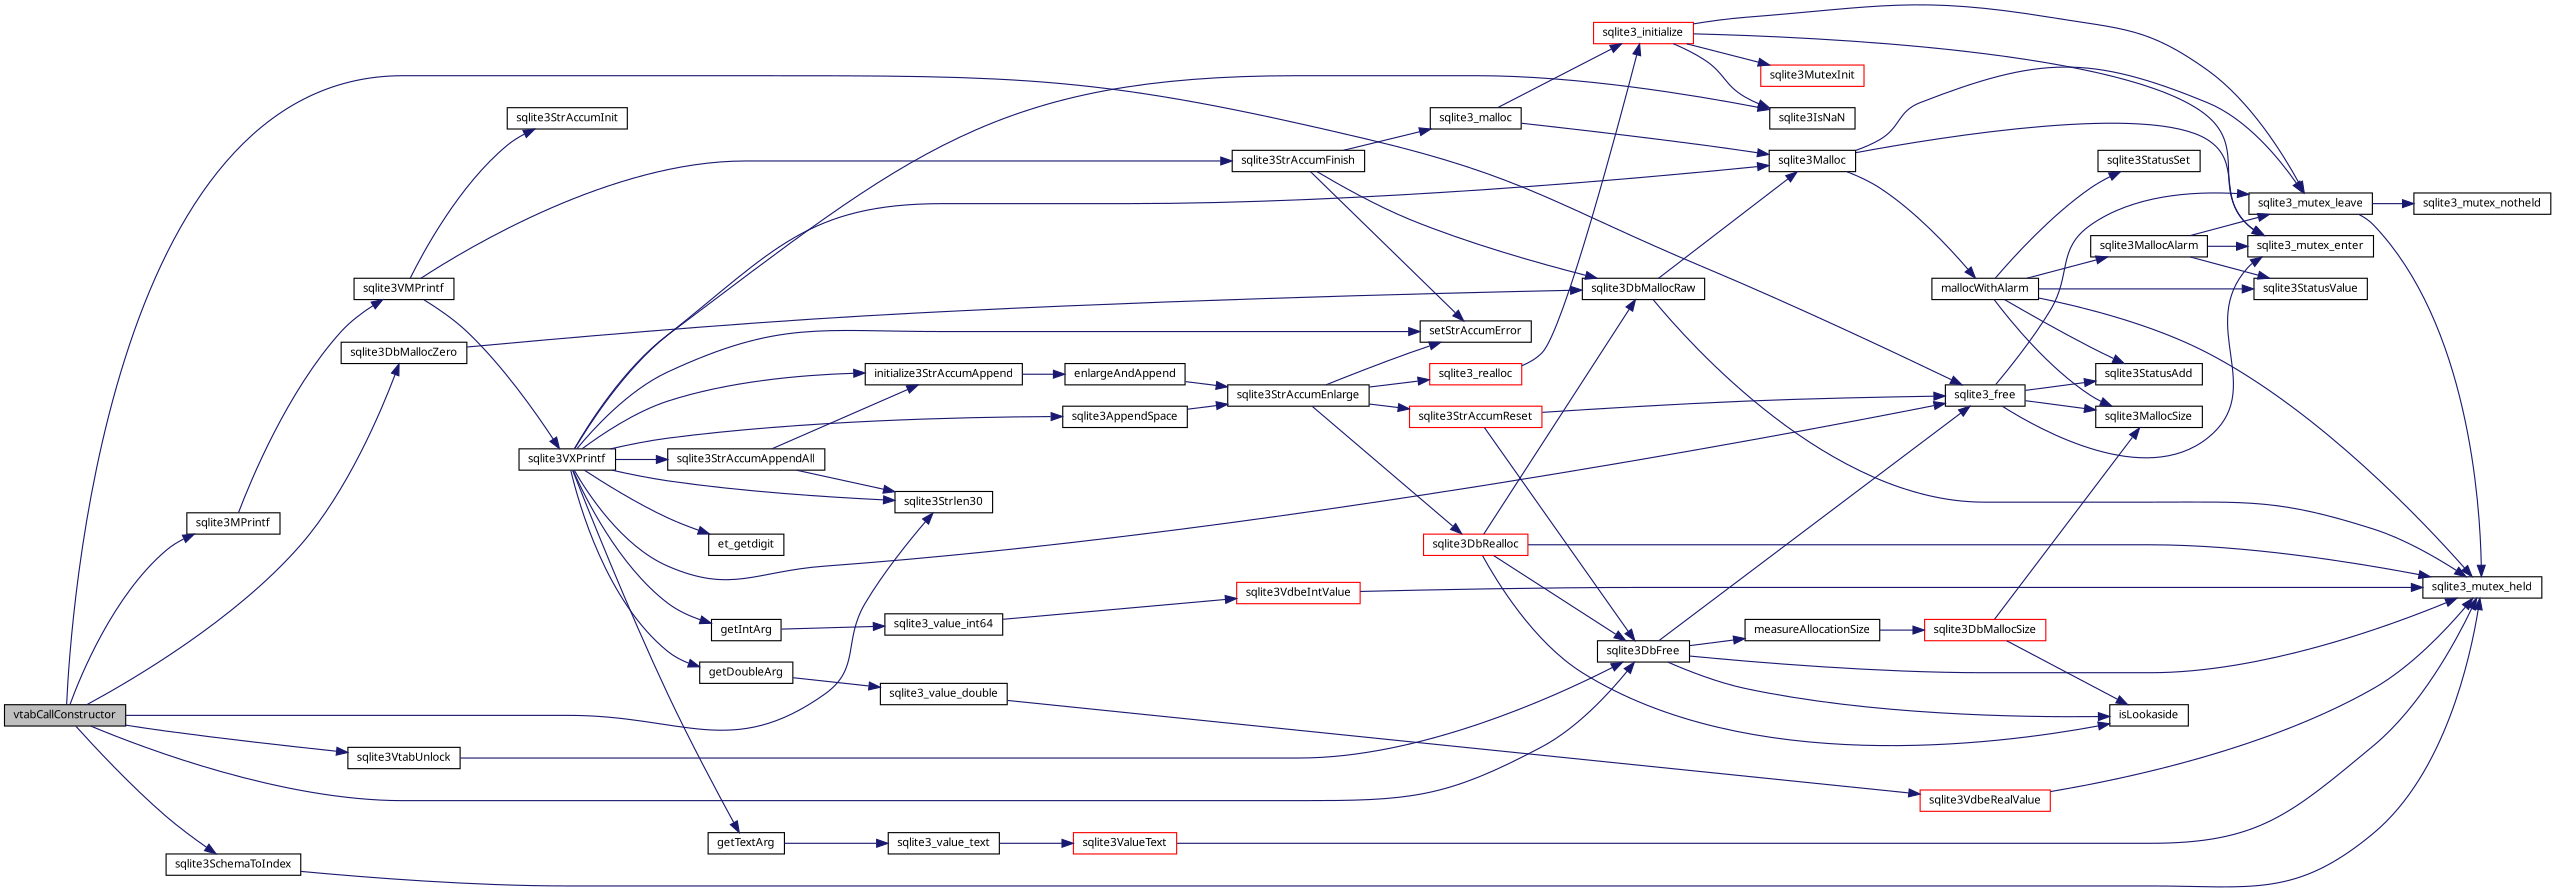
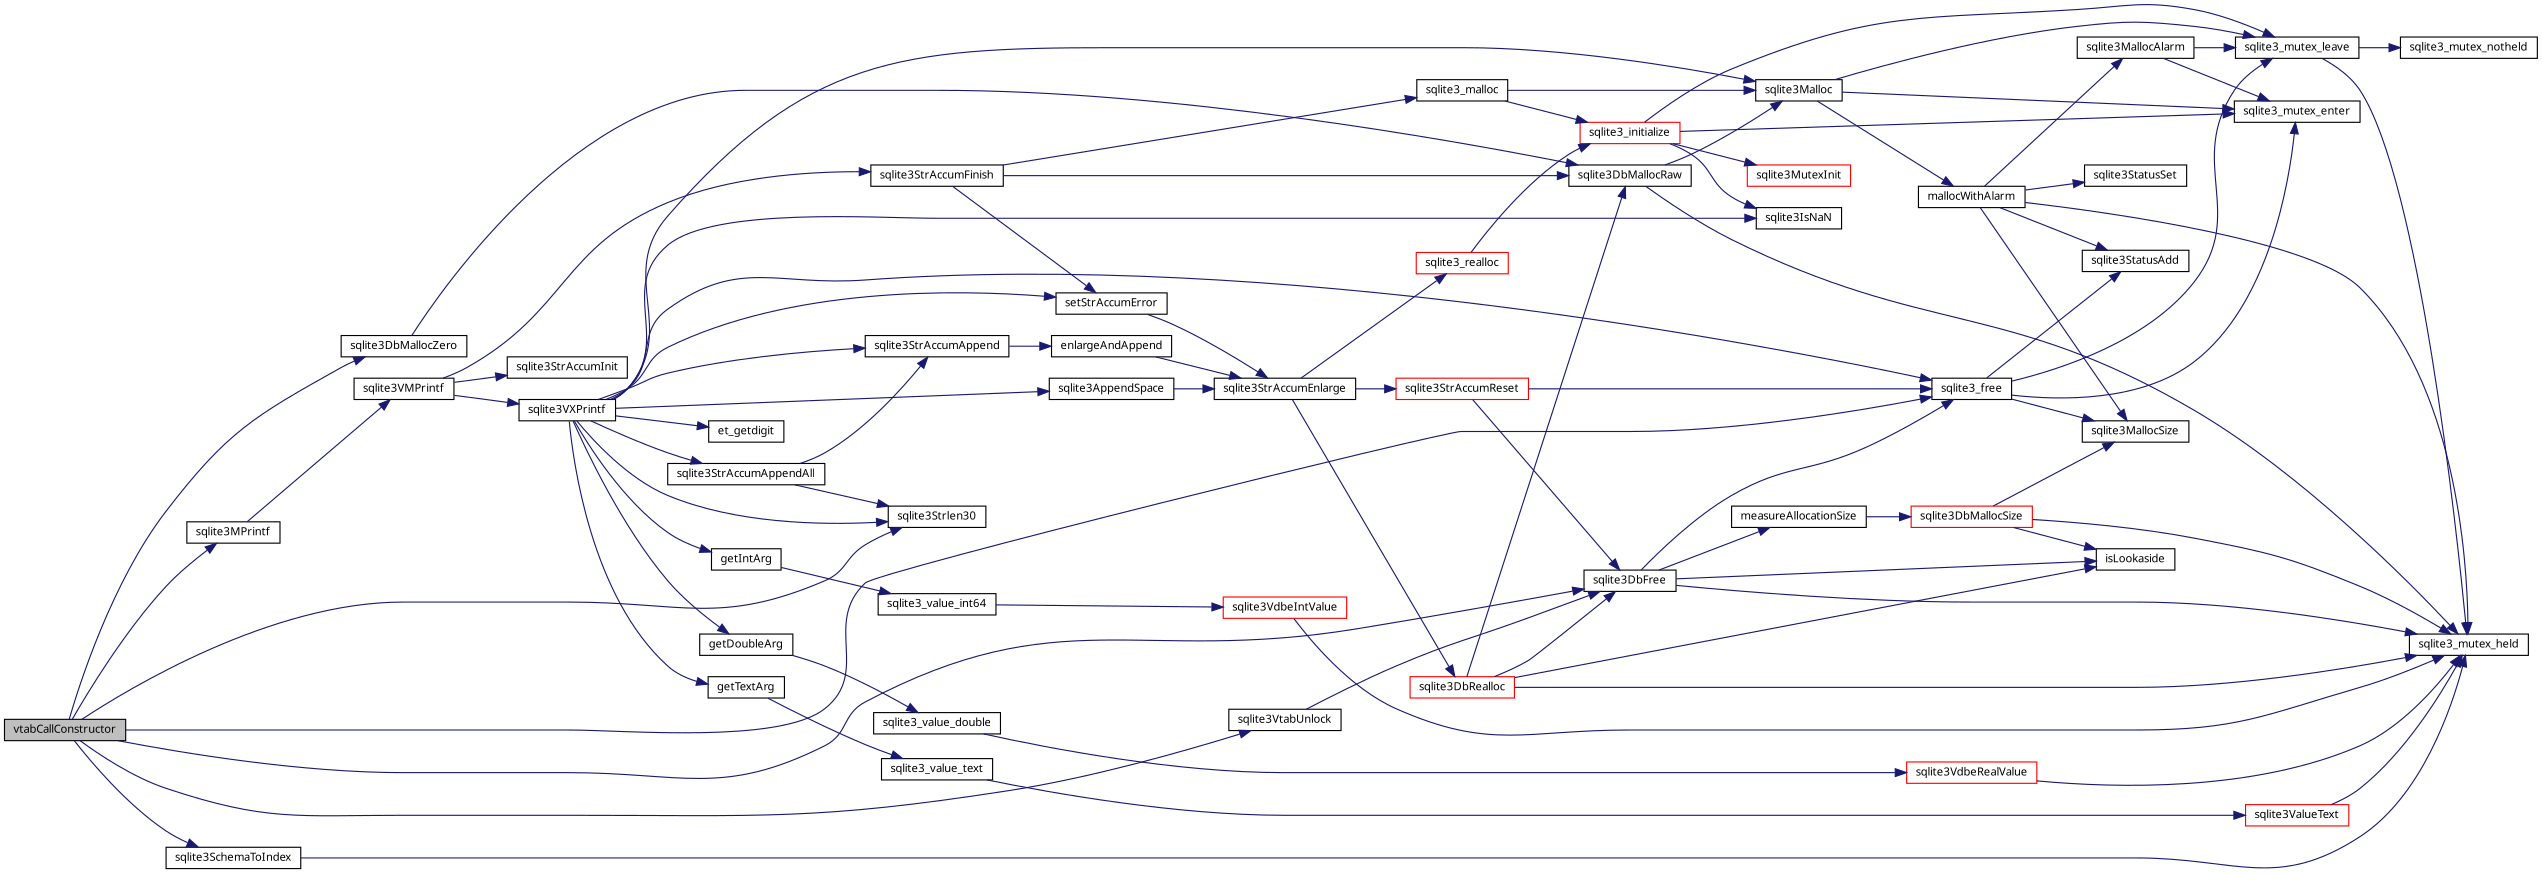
node "sqlite3StatusValue": removed
edge "sqlite3StrAccumEnlarge" -> "setStrAccumError": reversed
node "initialize3StrAccumAppend": label "initialize3StrAccumAppend" -> "sqlite3StrAccumAppend"
edge "sqlite3DbMallocSize" -> "sqlite3_mutex_held": added
